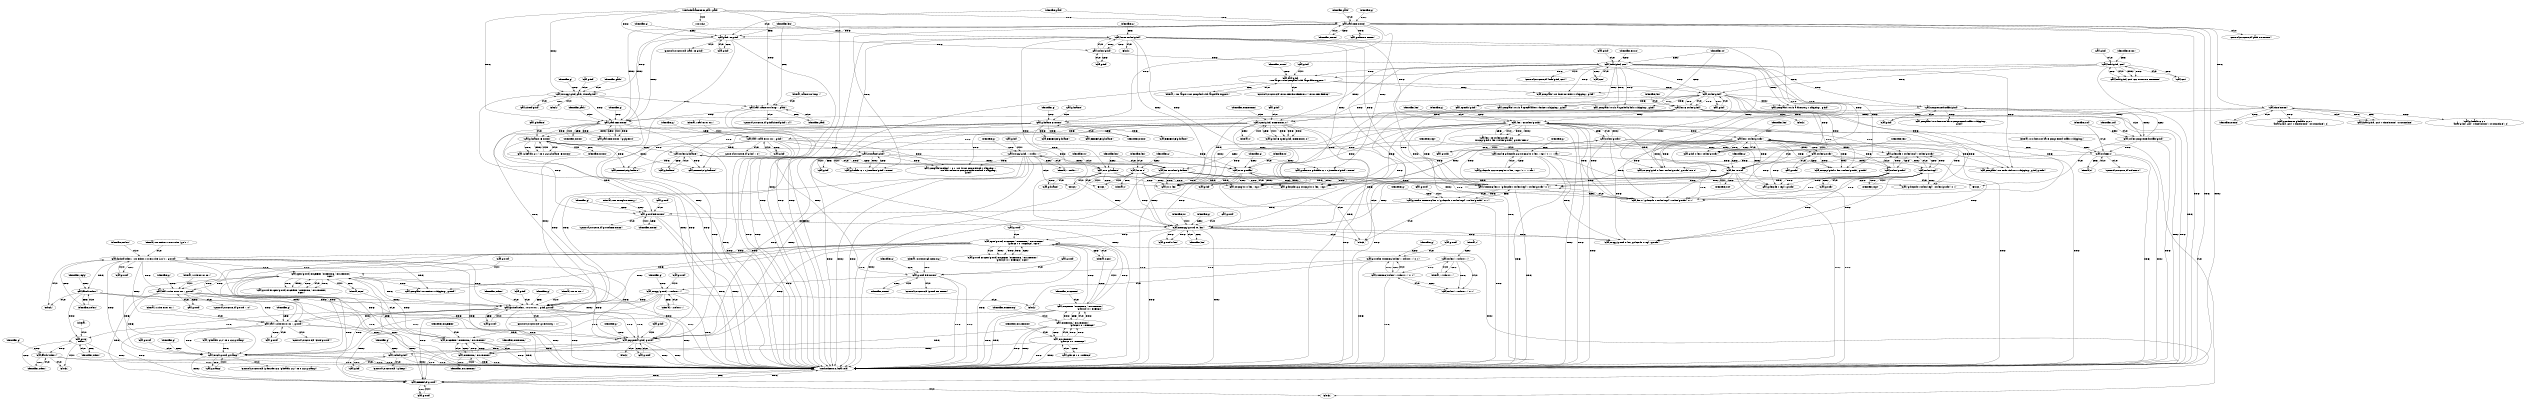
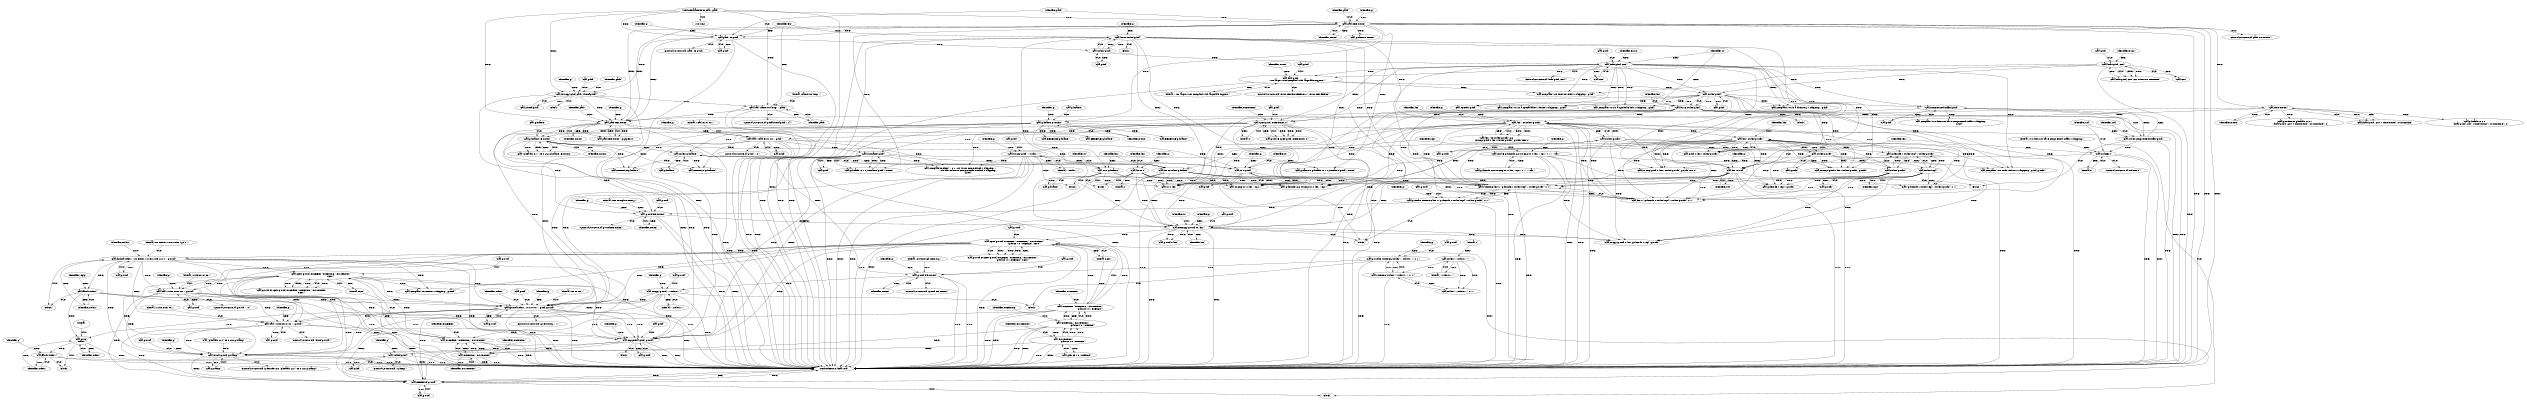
edge "(Call,(g.headis & 1) != 0 && g.hname != NULL)" -> "(Call,g.hname != NULL)": label "AST: " -> "CFG: "
node "(Call,to = g.suffix)": label "(Call,to = g.suffix)" -> "(Call,to = g.inf)"
